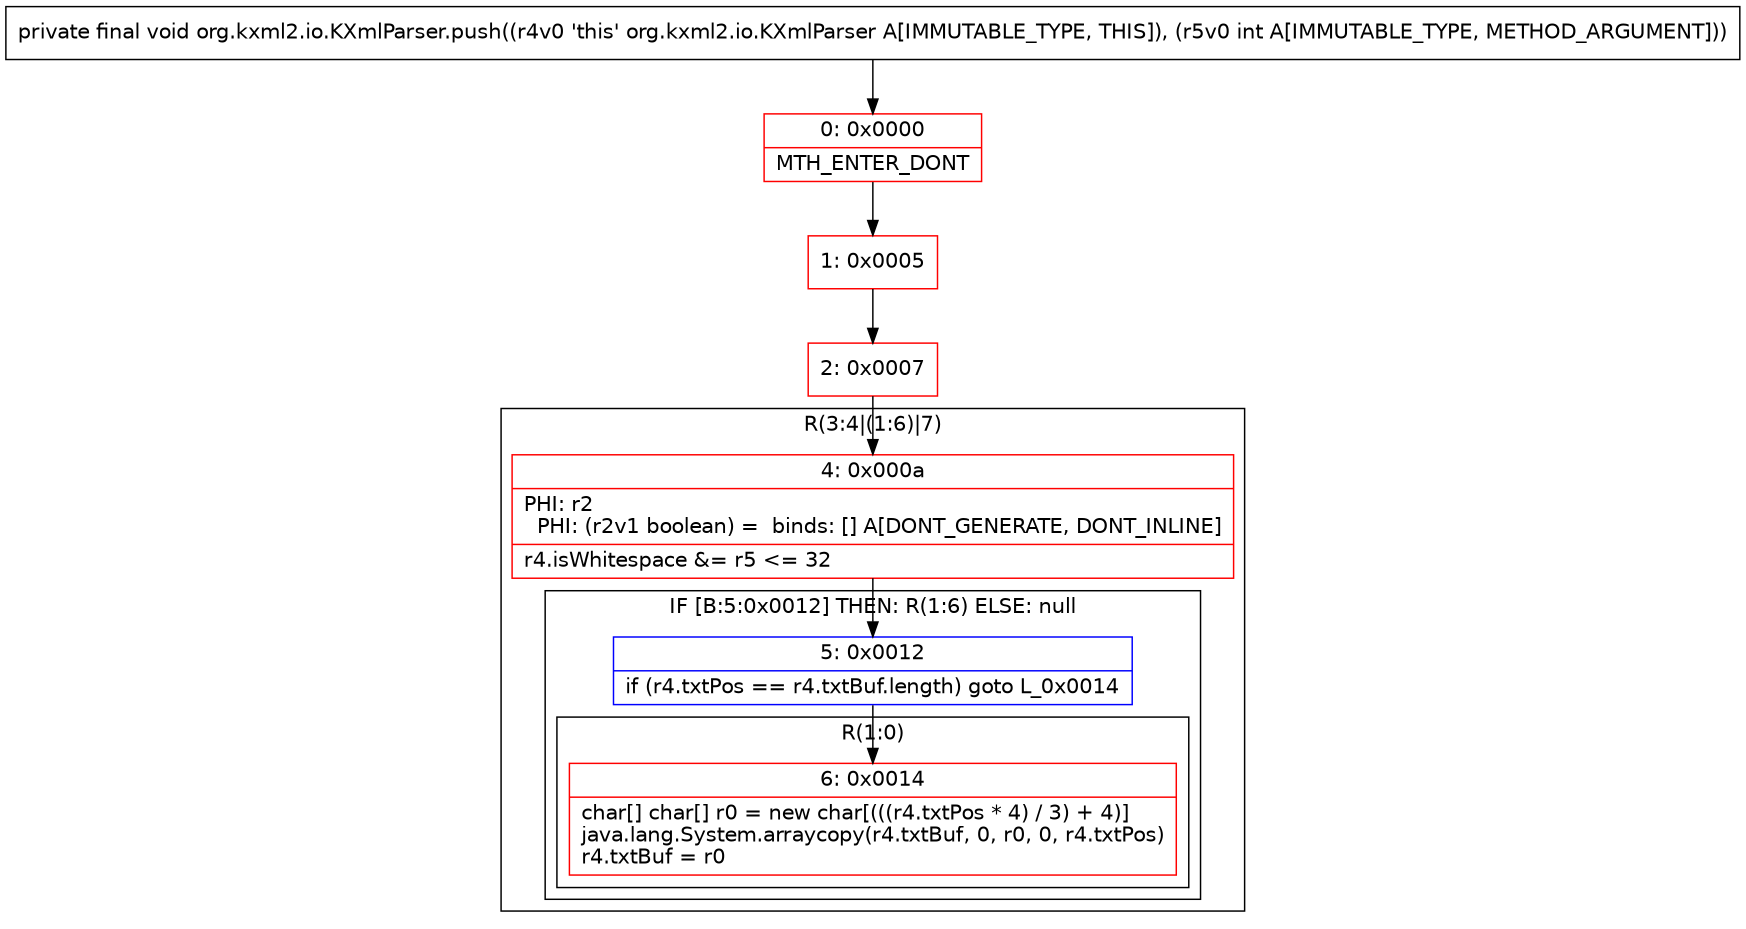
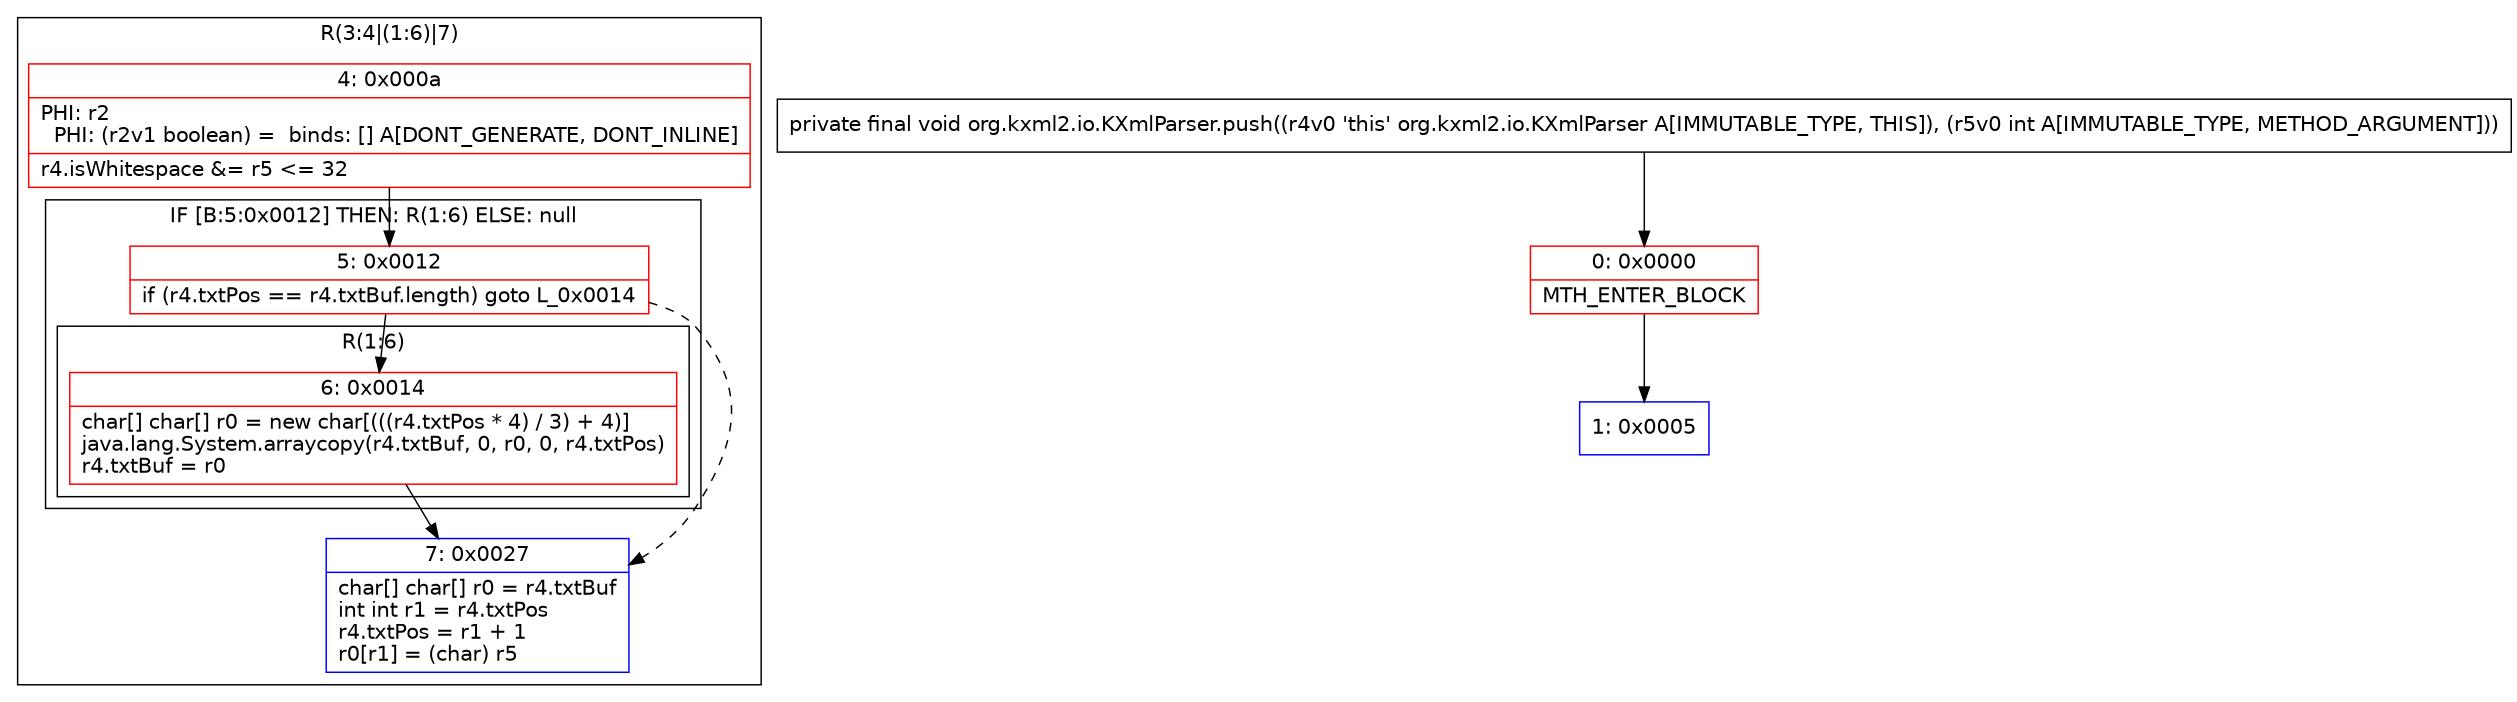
node "0: 0x0000": text "MTH_ENTER_DONT" -> "MTH_ENTER_BLOCK"
node "1: 0x0005": color red -> blue
node "2: 0x0007": removed
node "7: 0x0027": added
node "5: 0x0012": color blue -> red
cluster "R(1:0)": label "R(1:0)" -> "R(1:6)"
